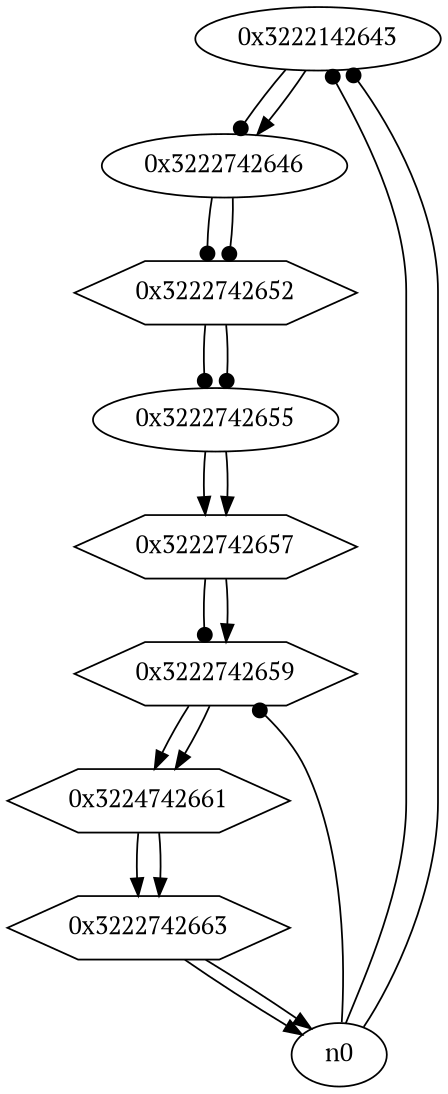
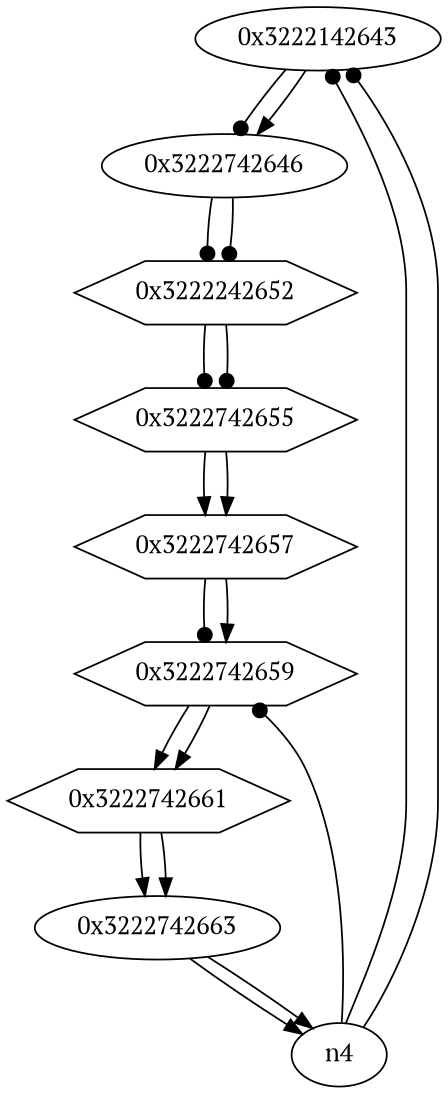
node "0x3222742652": label "0x3222742652" -> "0x3222242652"
node "0x3222742655": shape ellipse -> hexagon
node "0x3224742661": label "0x3224742661" -> "0x3222742661"
node "0x3222742663": shape hexagon -> ellipse
node "n0": label "n0" -> "n4"
